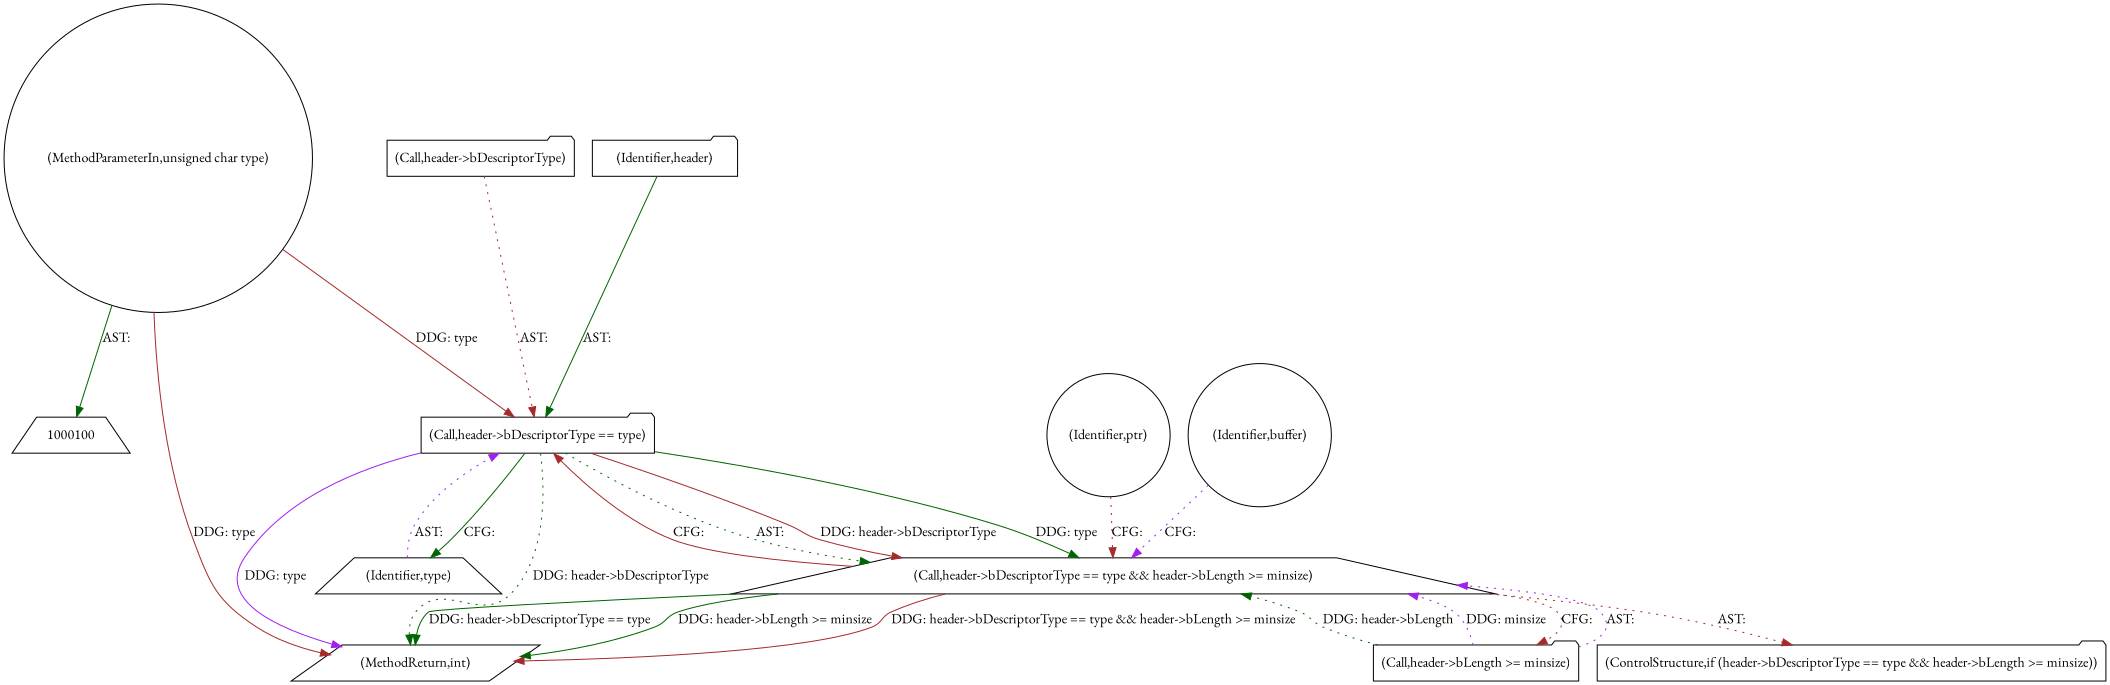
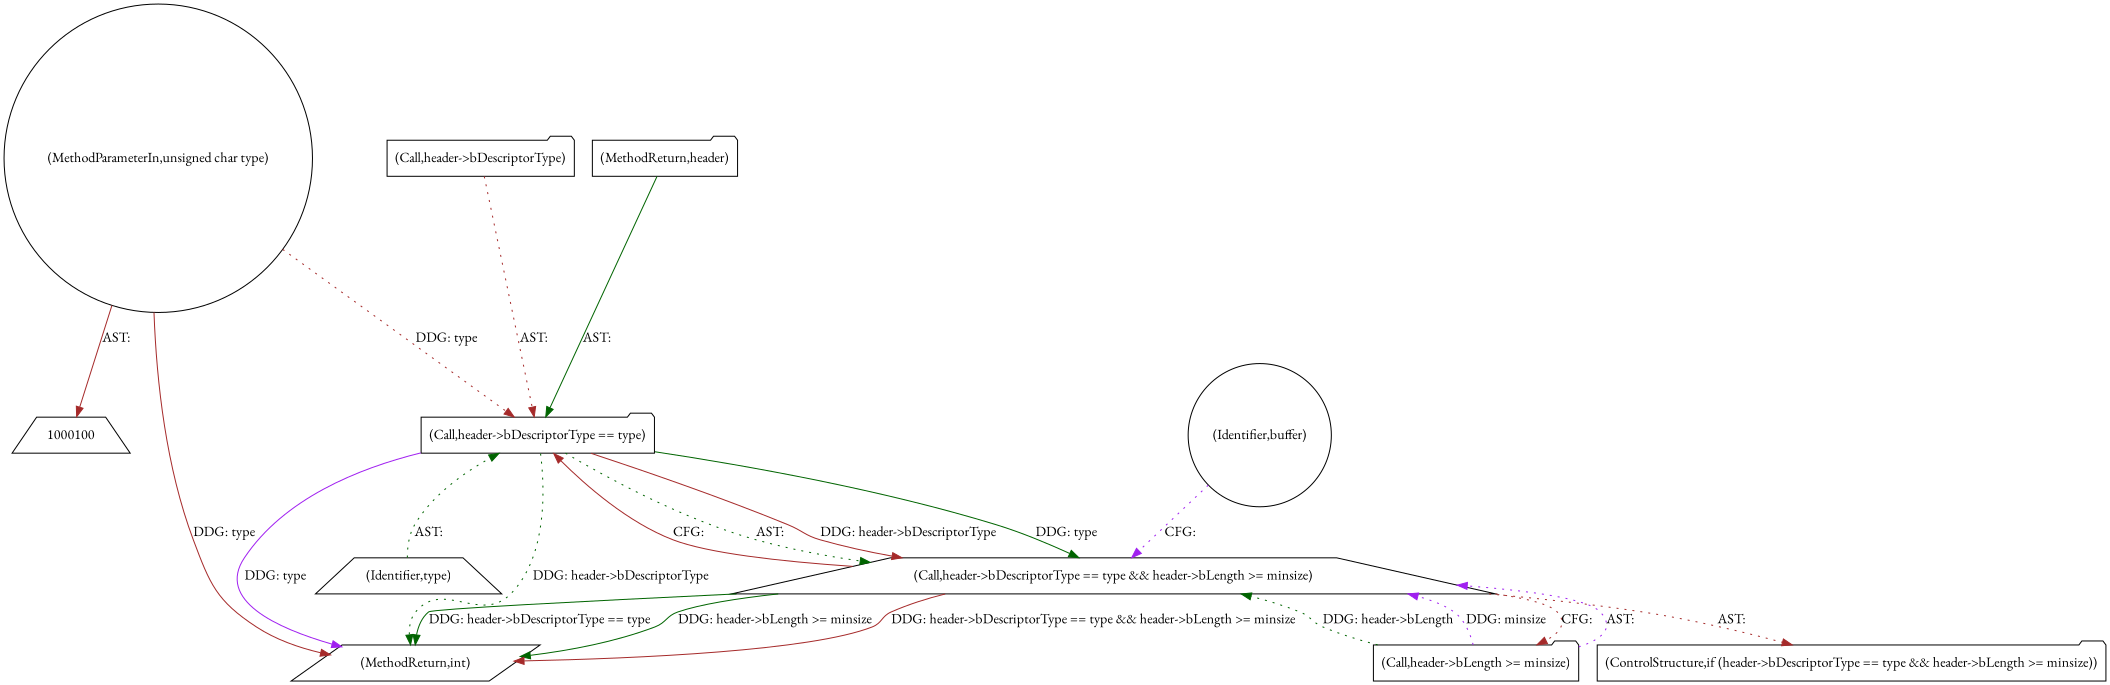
node "(Identifier,header)": label "(Identifier,header)" -> "(MethodReturn,header)"
edge "(MethodParameterIn,unsigned char type)" -> "(Call,header->bDescriptorType == type)": style solid -> dotted
edge "(MethodParameterIn,unsigned char type)" -> "1000100": color darkgreen -> brown
node "(Identifier,ptr)": removed
edge "(Identifier,type)" -> "(Call,header->bDescriptorType == type)": color purple -> darkgreen
edge "(Call,header->bDescriptorType == type)" -> "(Identifier,type)": removed, label "CFG:"
